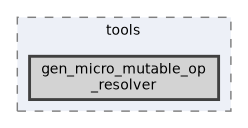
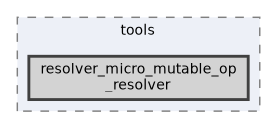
node "gen_micro_mutable_op _resolver": label "gen_micro_mutable_op _resolver" -> "resolver_micro_mutable_op _resolver"
